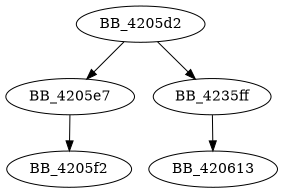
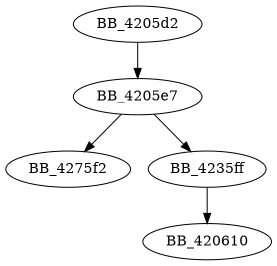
edge "BB_4205d2" -> "BB_4235ff": now "BB_4205e7" -> "BB_4235ff"
node "BB_4205f2": label "BB_4205f2" -> "BB_4275f2"
node "BB_420613": label "BB_420613" -> "BB_420610"
